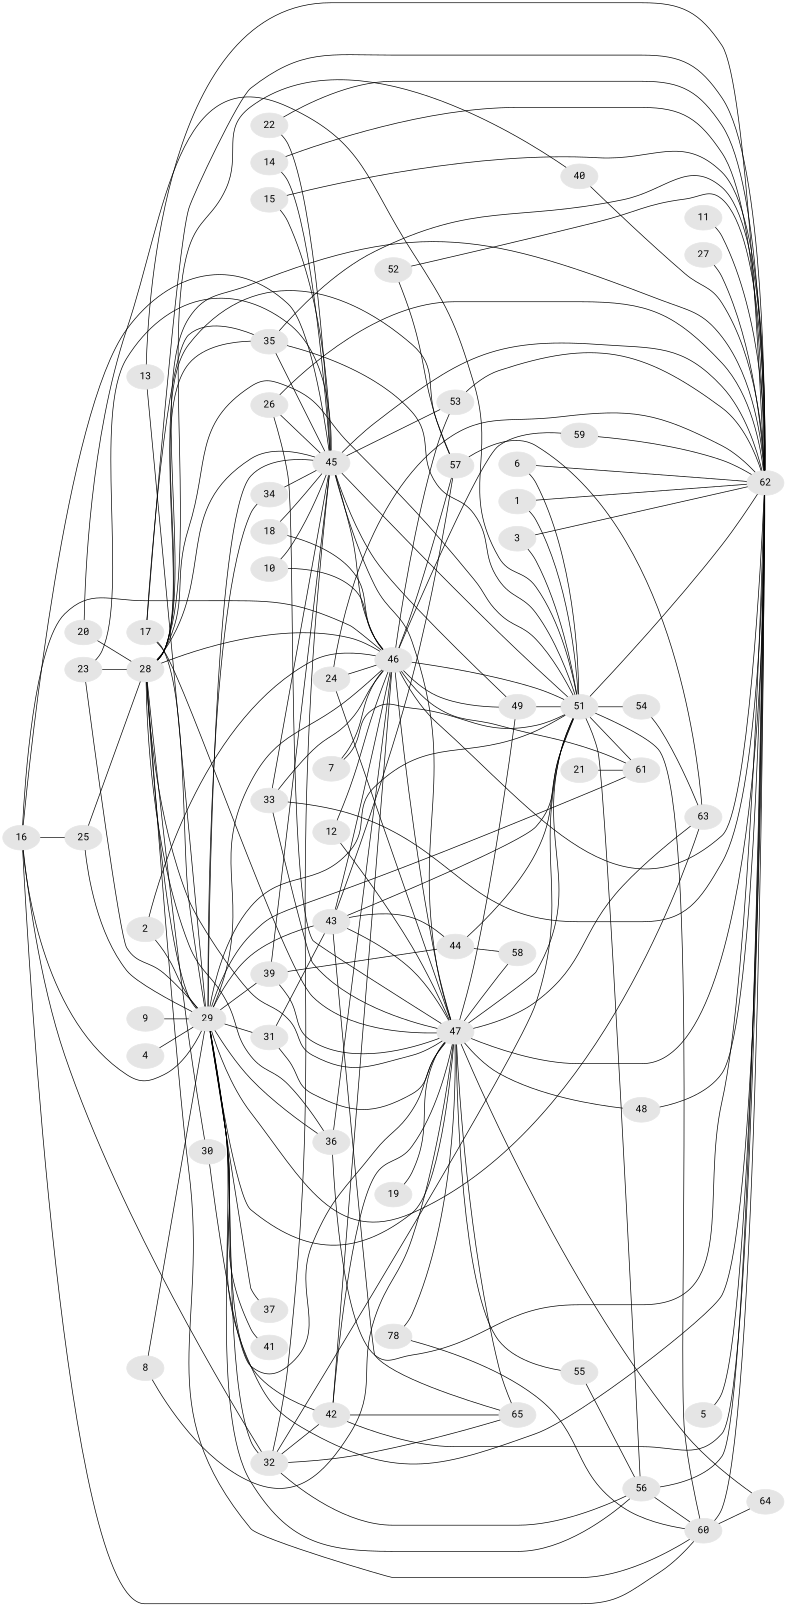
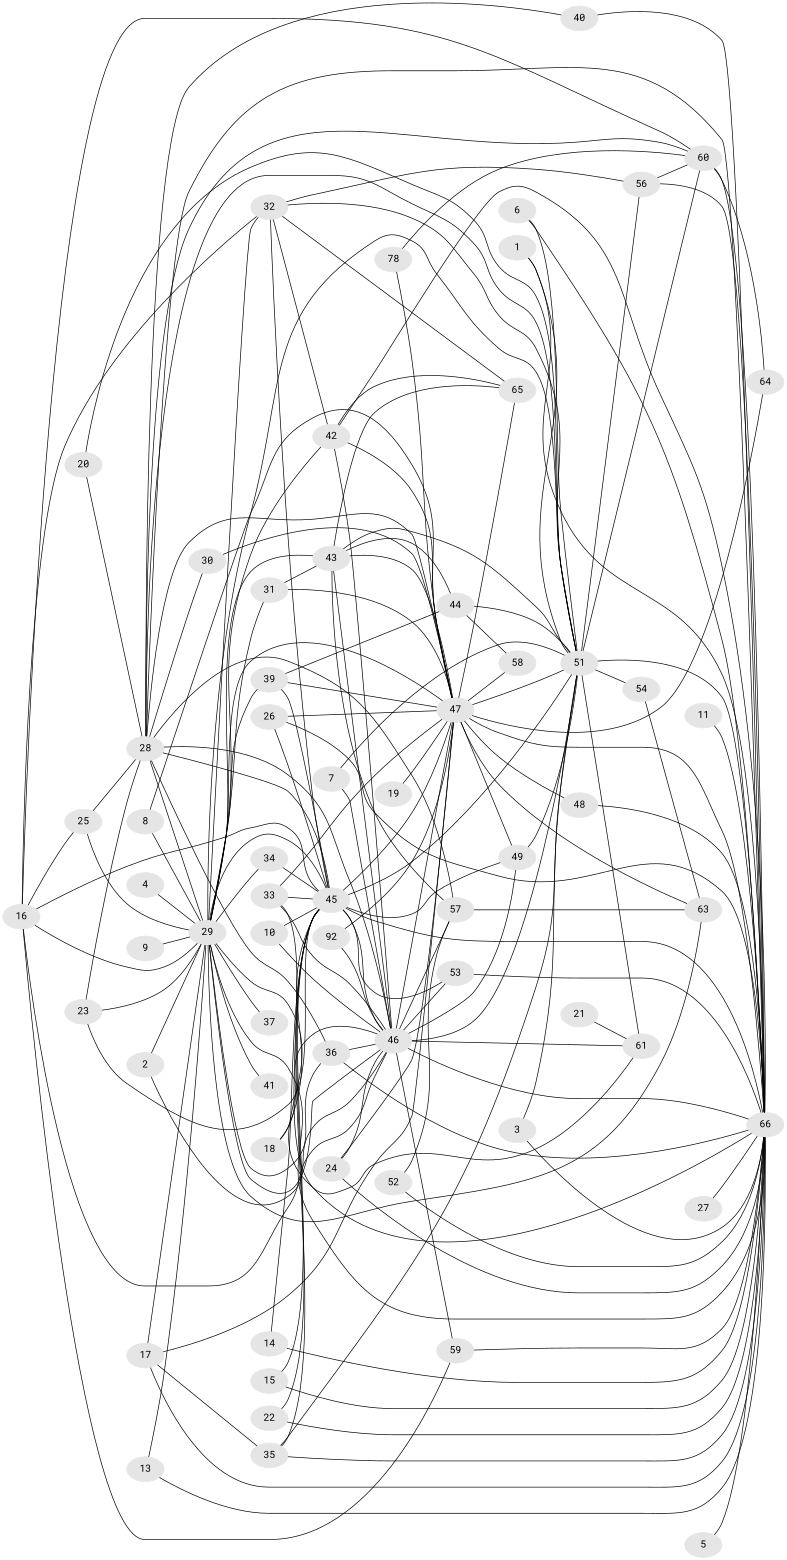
edge "35" -- "28": removed
node "62": label "62" -> "66"
node "12": label "12" -> "92"
node "55": removed
edge "16" -- "59": added
edge "29" -- "56": removed
